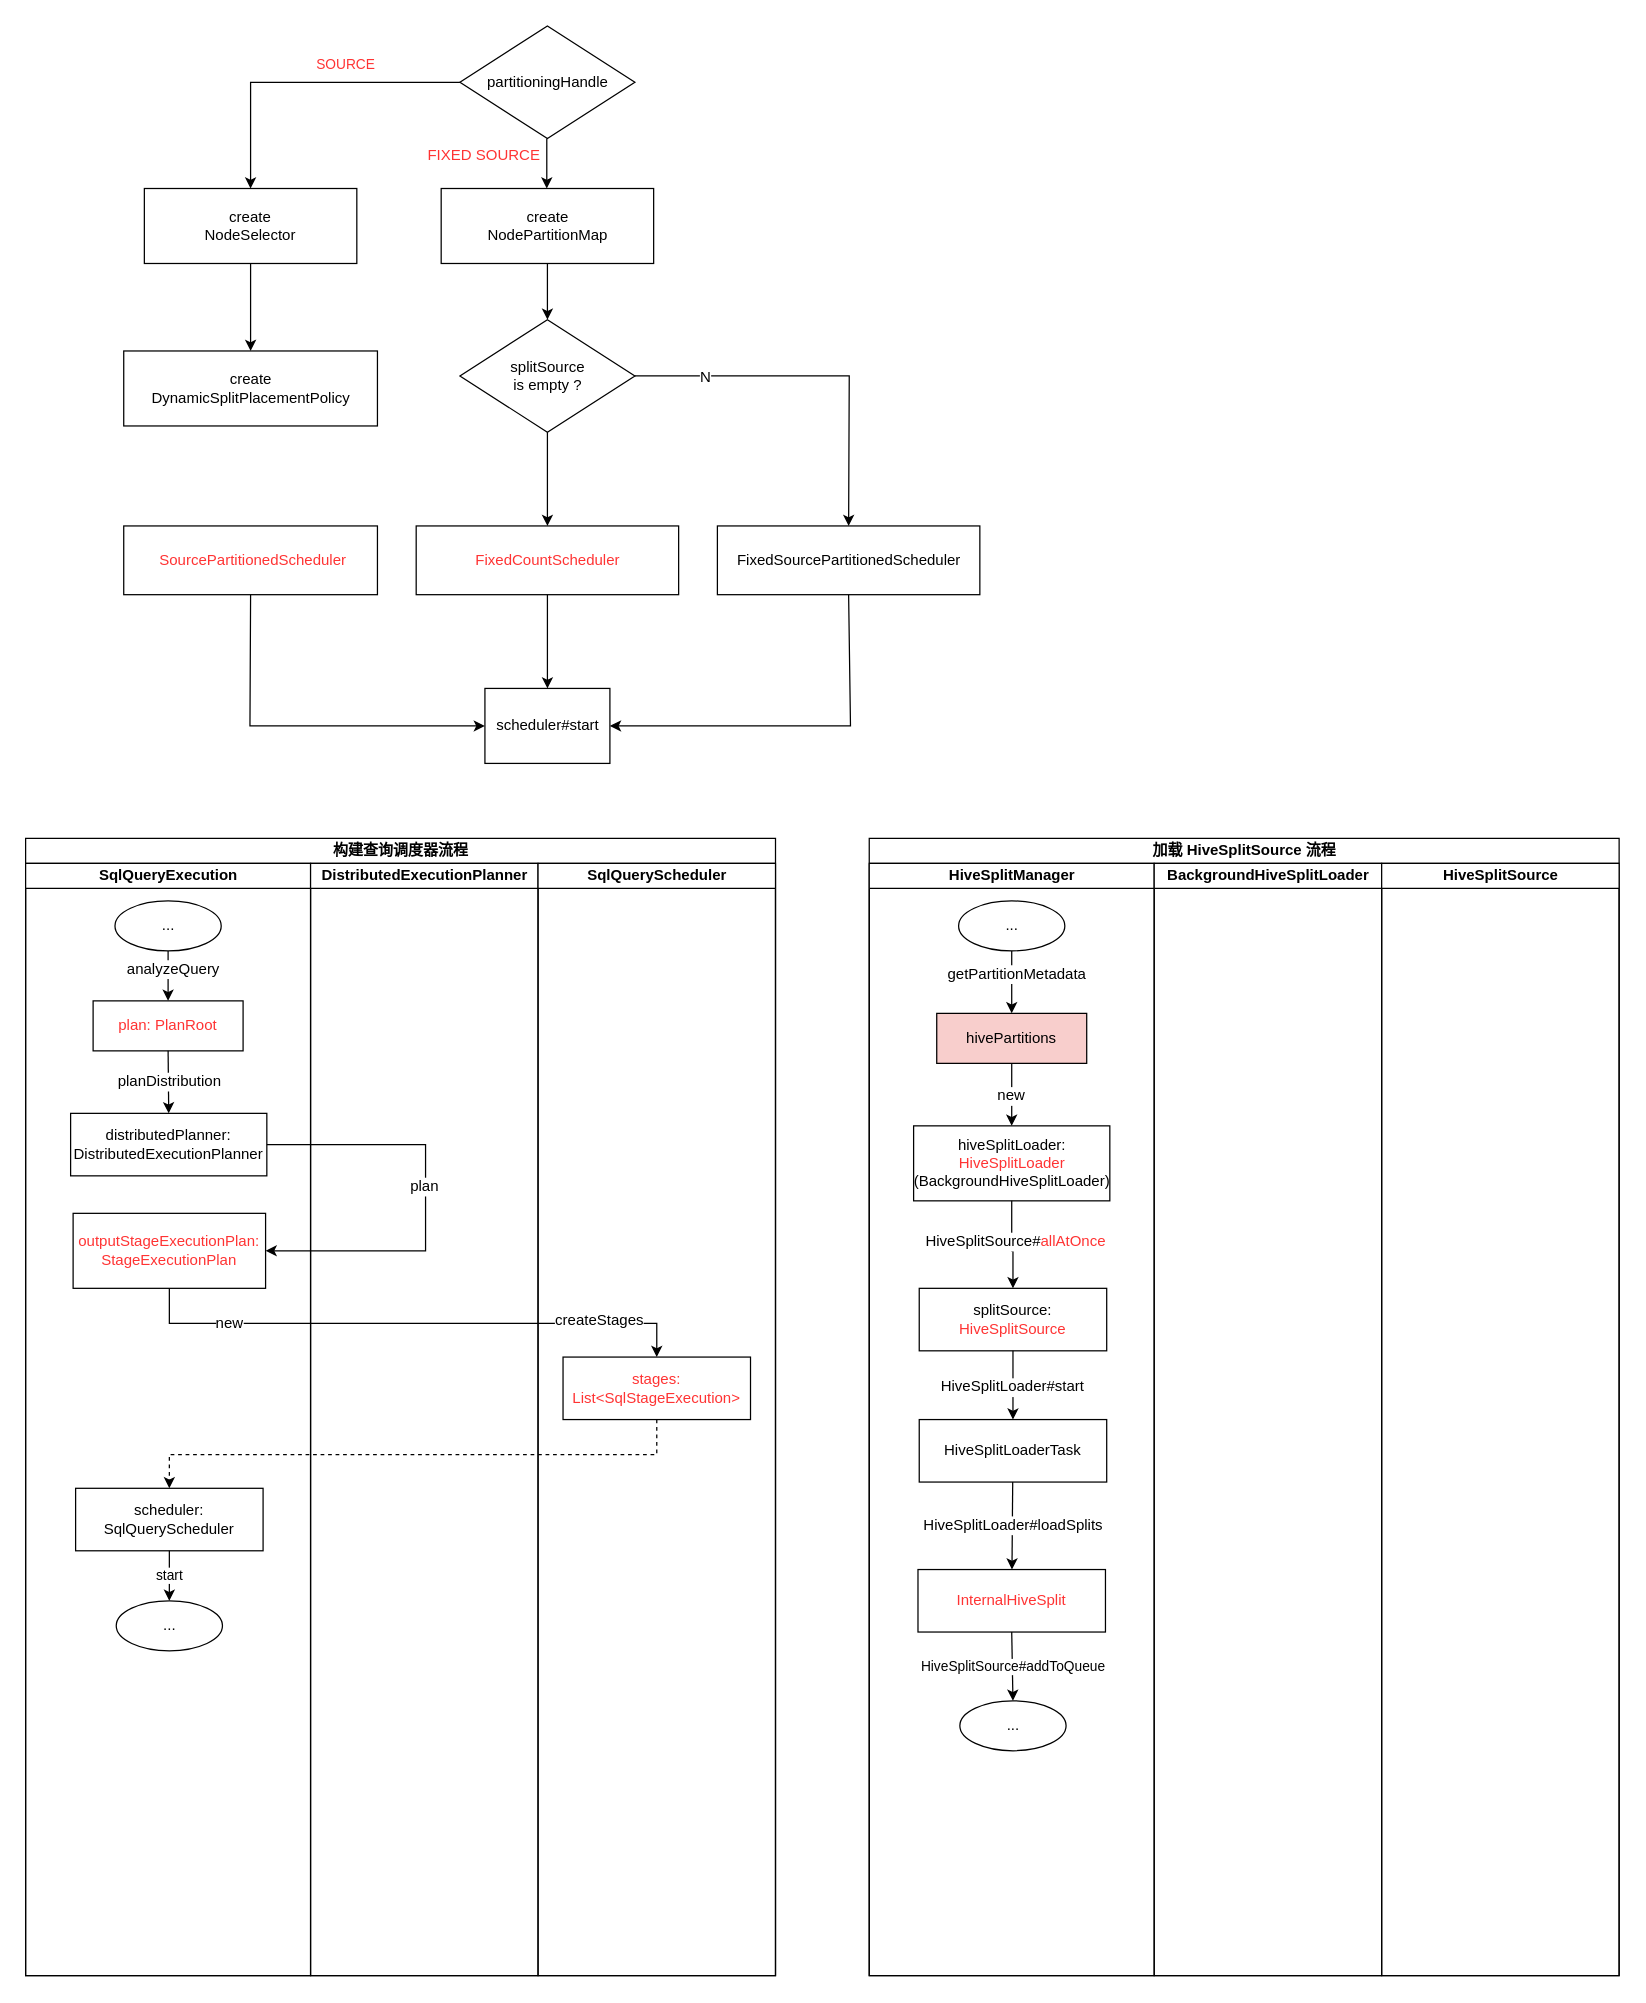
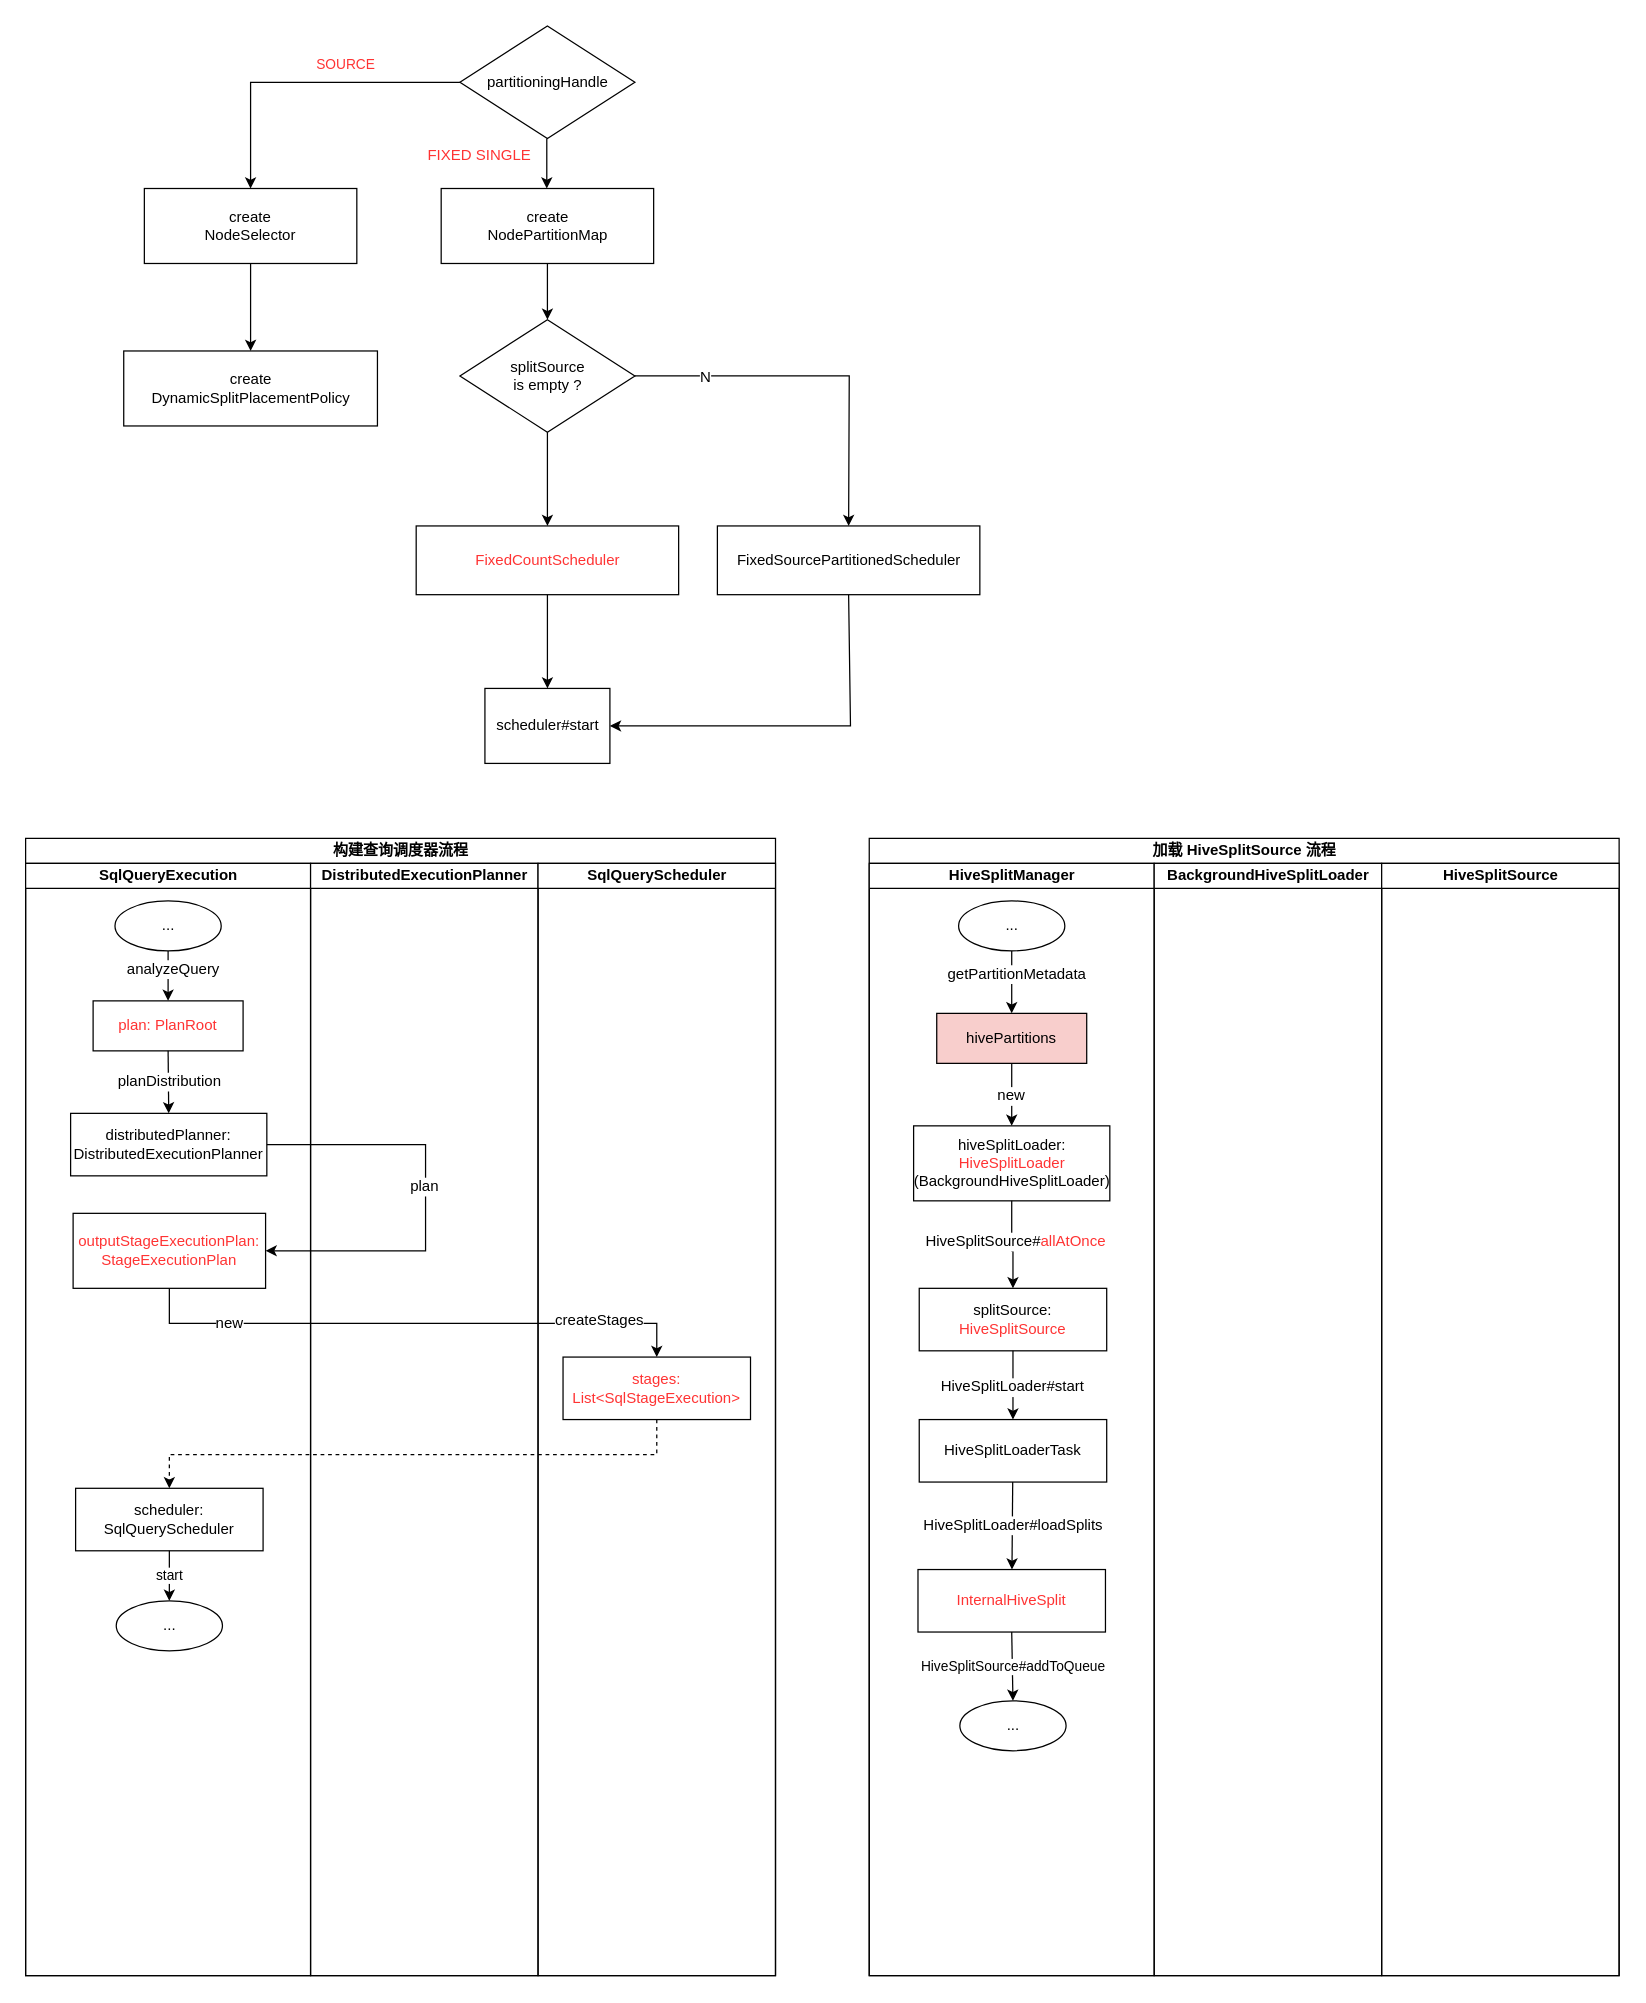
node "FIXED SOURCE": label "FIXED SOURCE" -> "FIXED SINGLE"
node "SourcePartitionedScheduler": removed
edge "SourcePartitionedScheduler" -> "scheduler#start": removed
